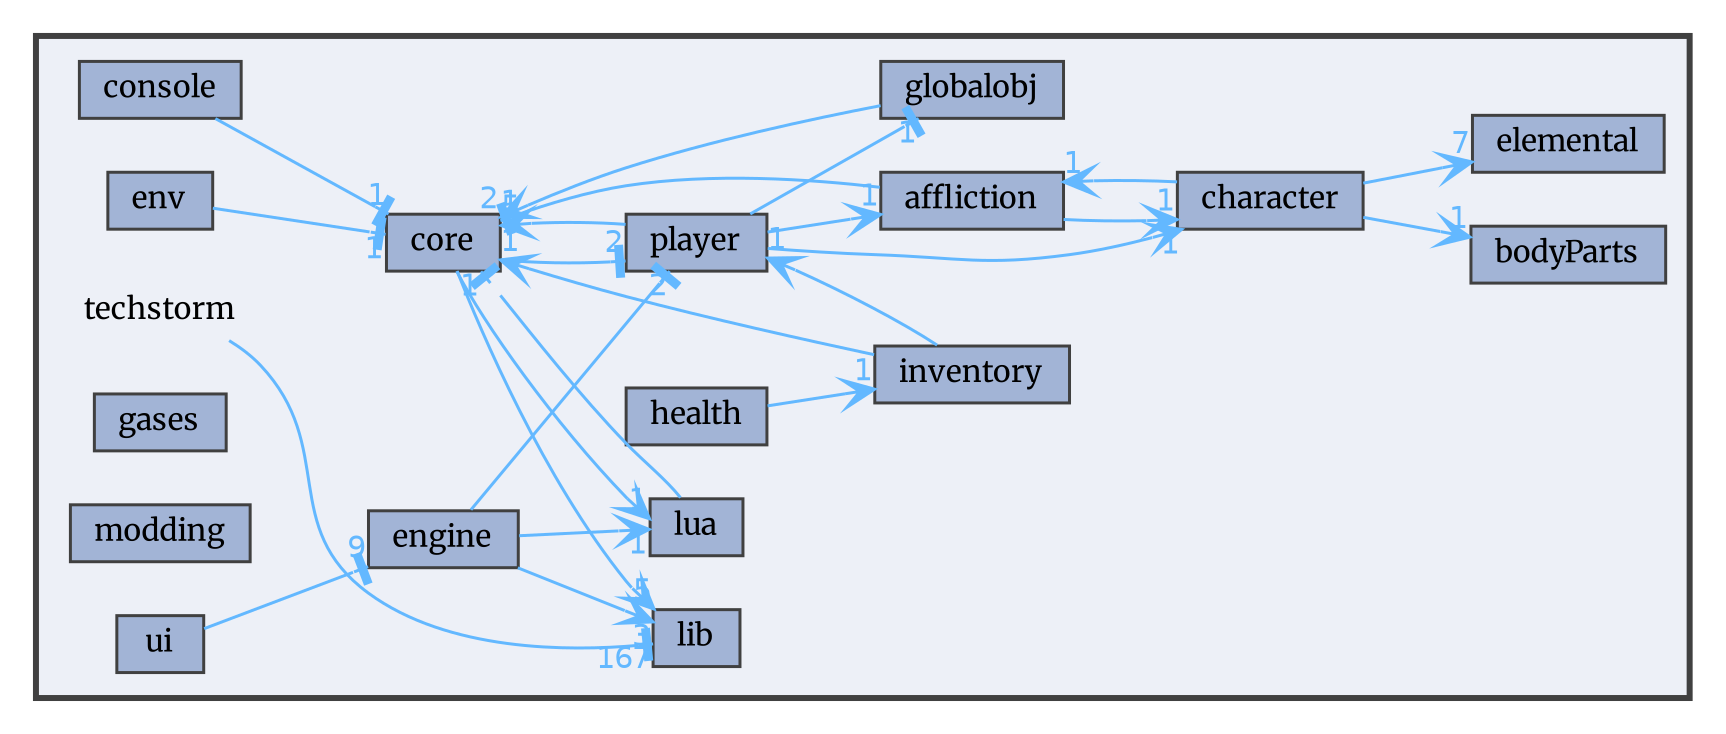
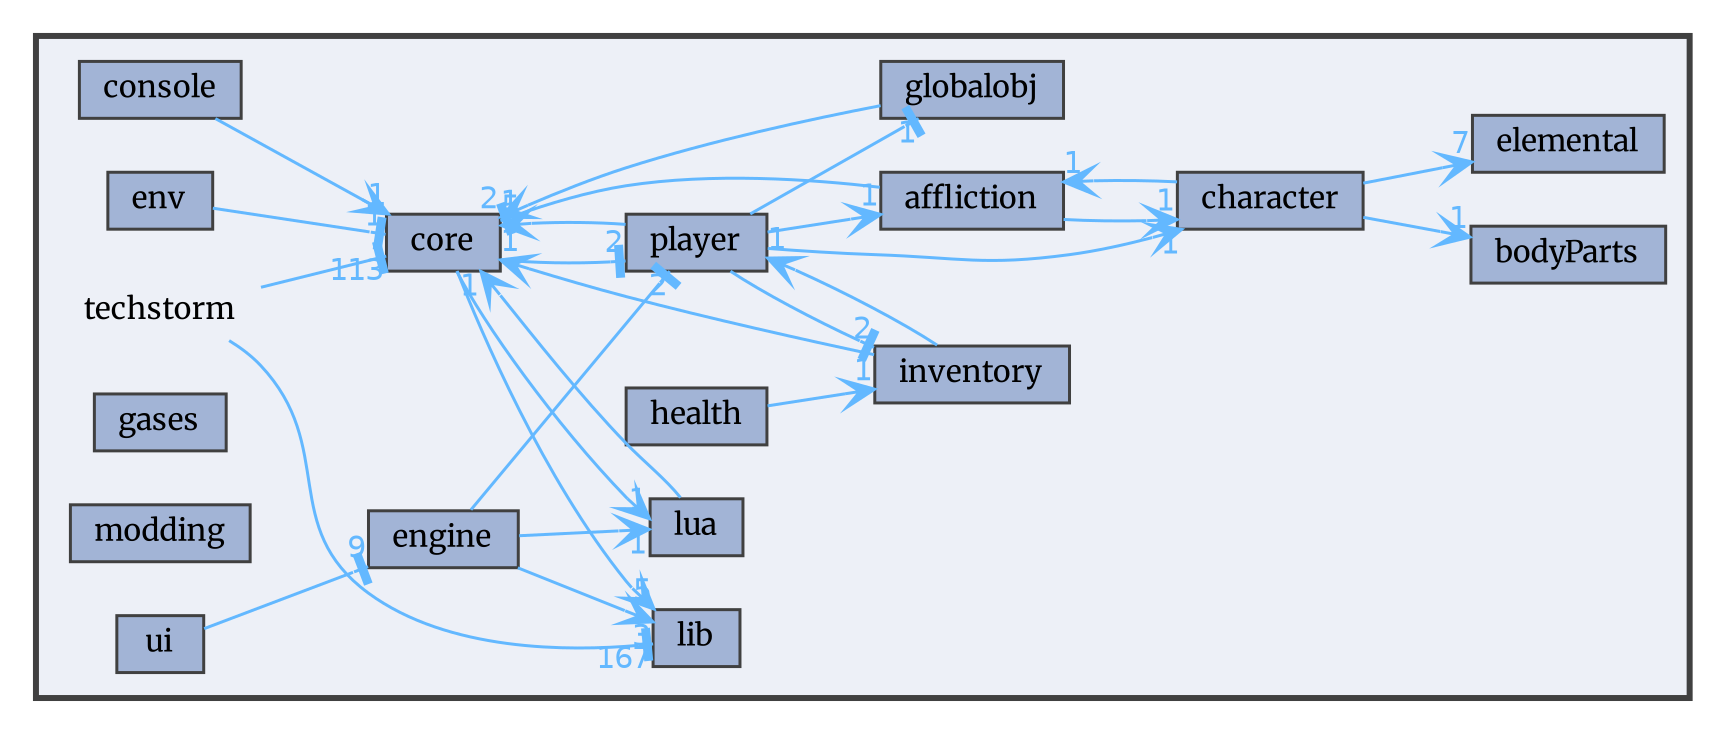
edge "console" -> "core": arrowhead tee -> vee
edge "techstorm" -> "core": added
edge "player" -> "inventory": added
edge "lua" -> "core": arrowhead tee -> vee
